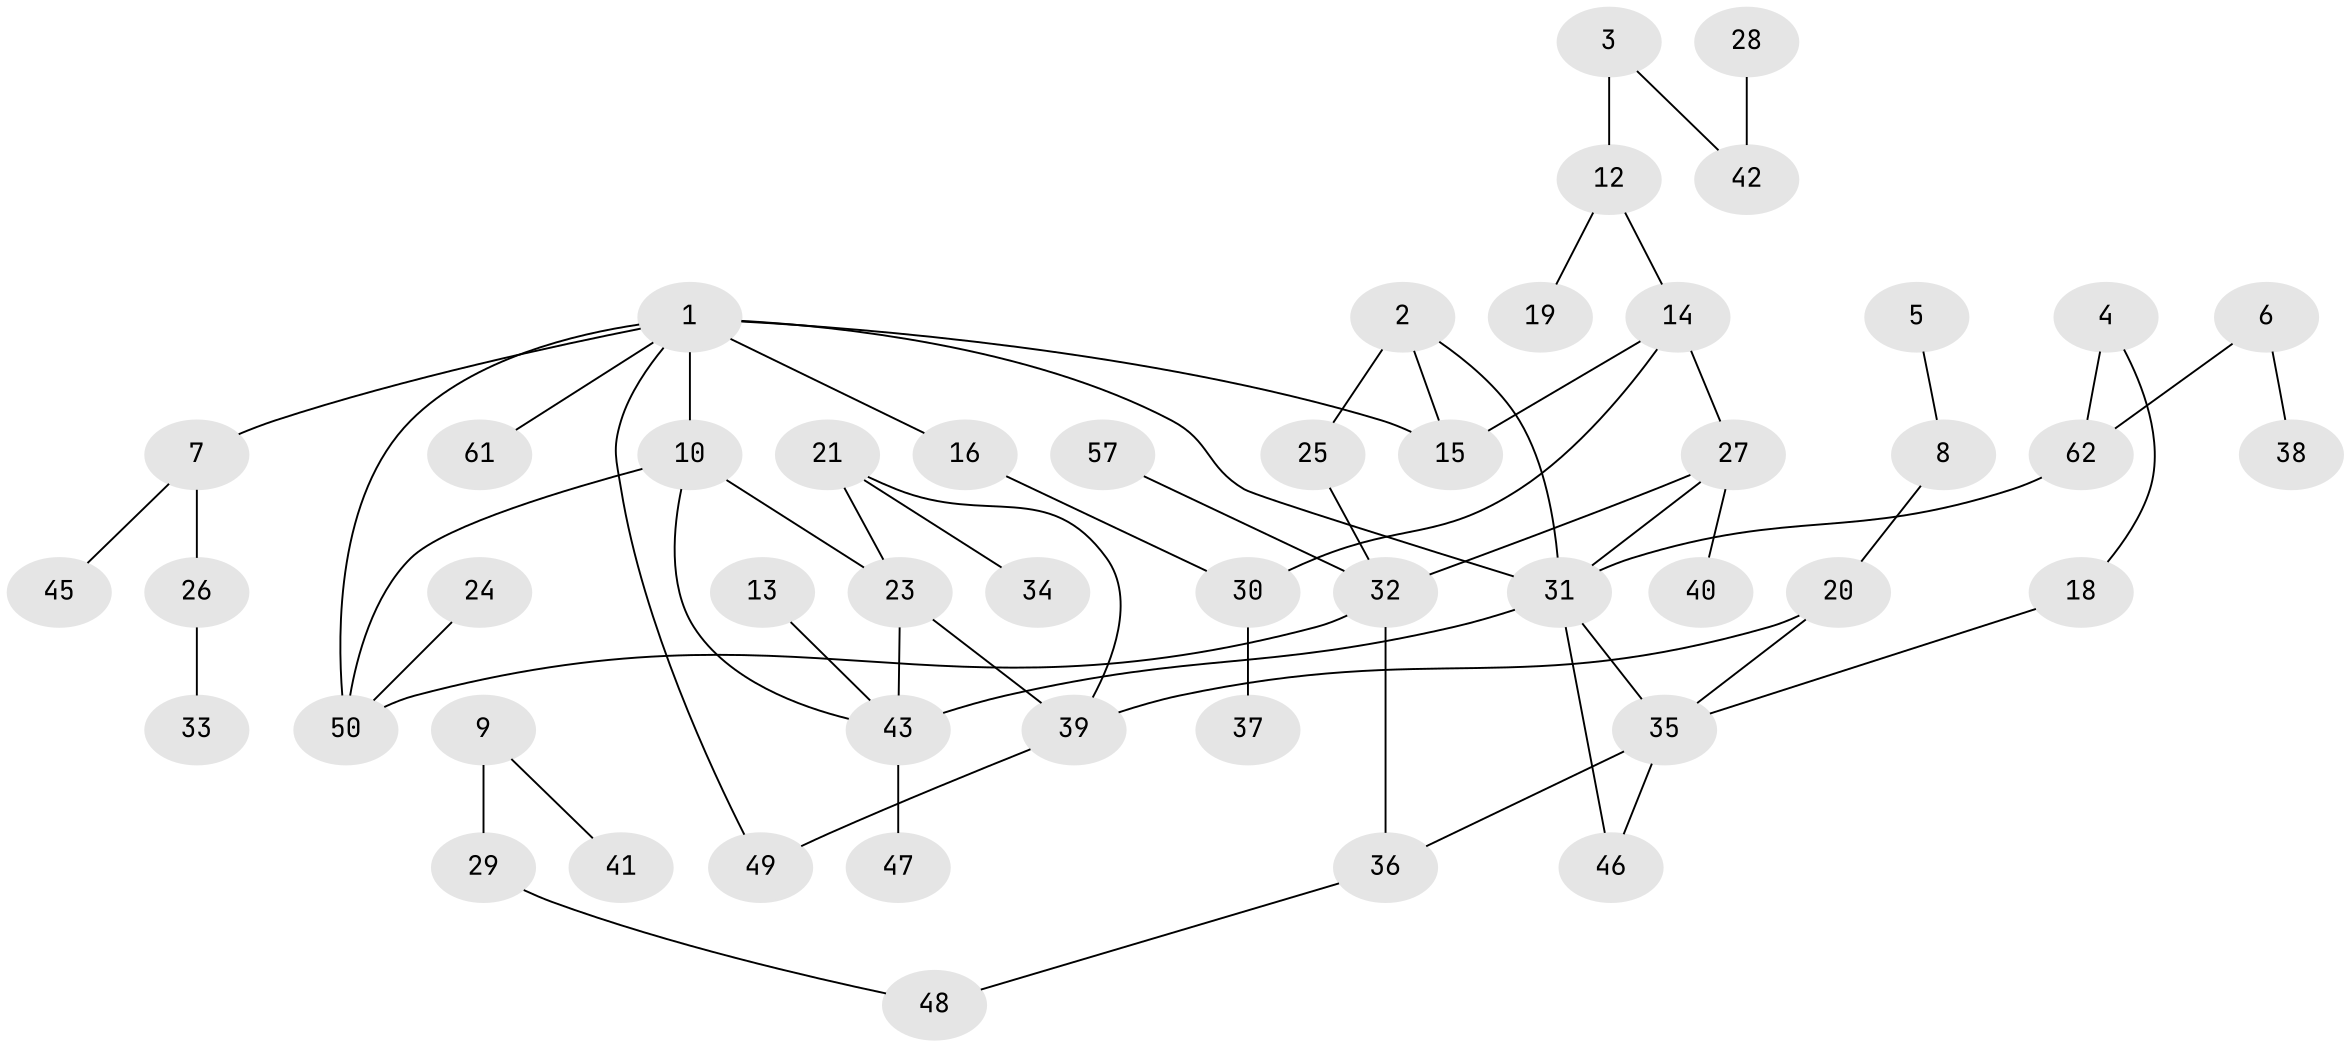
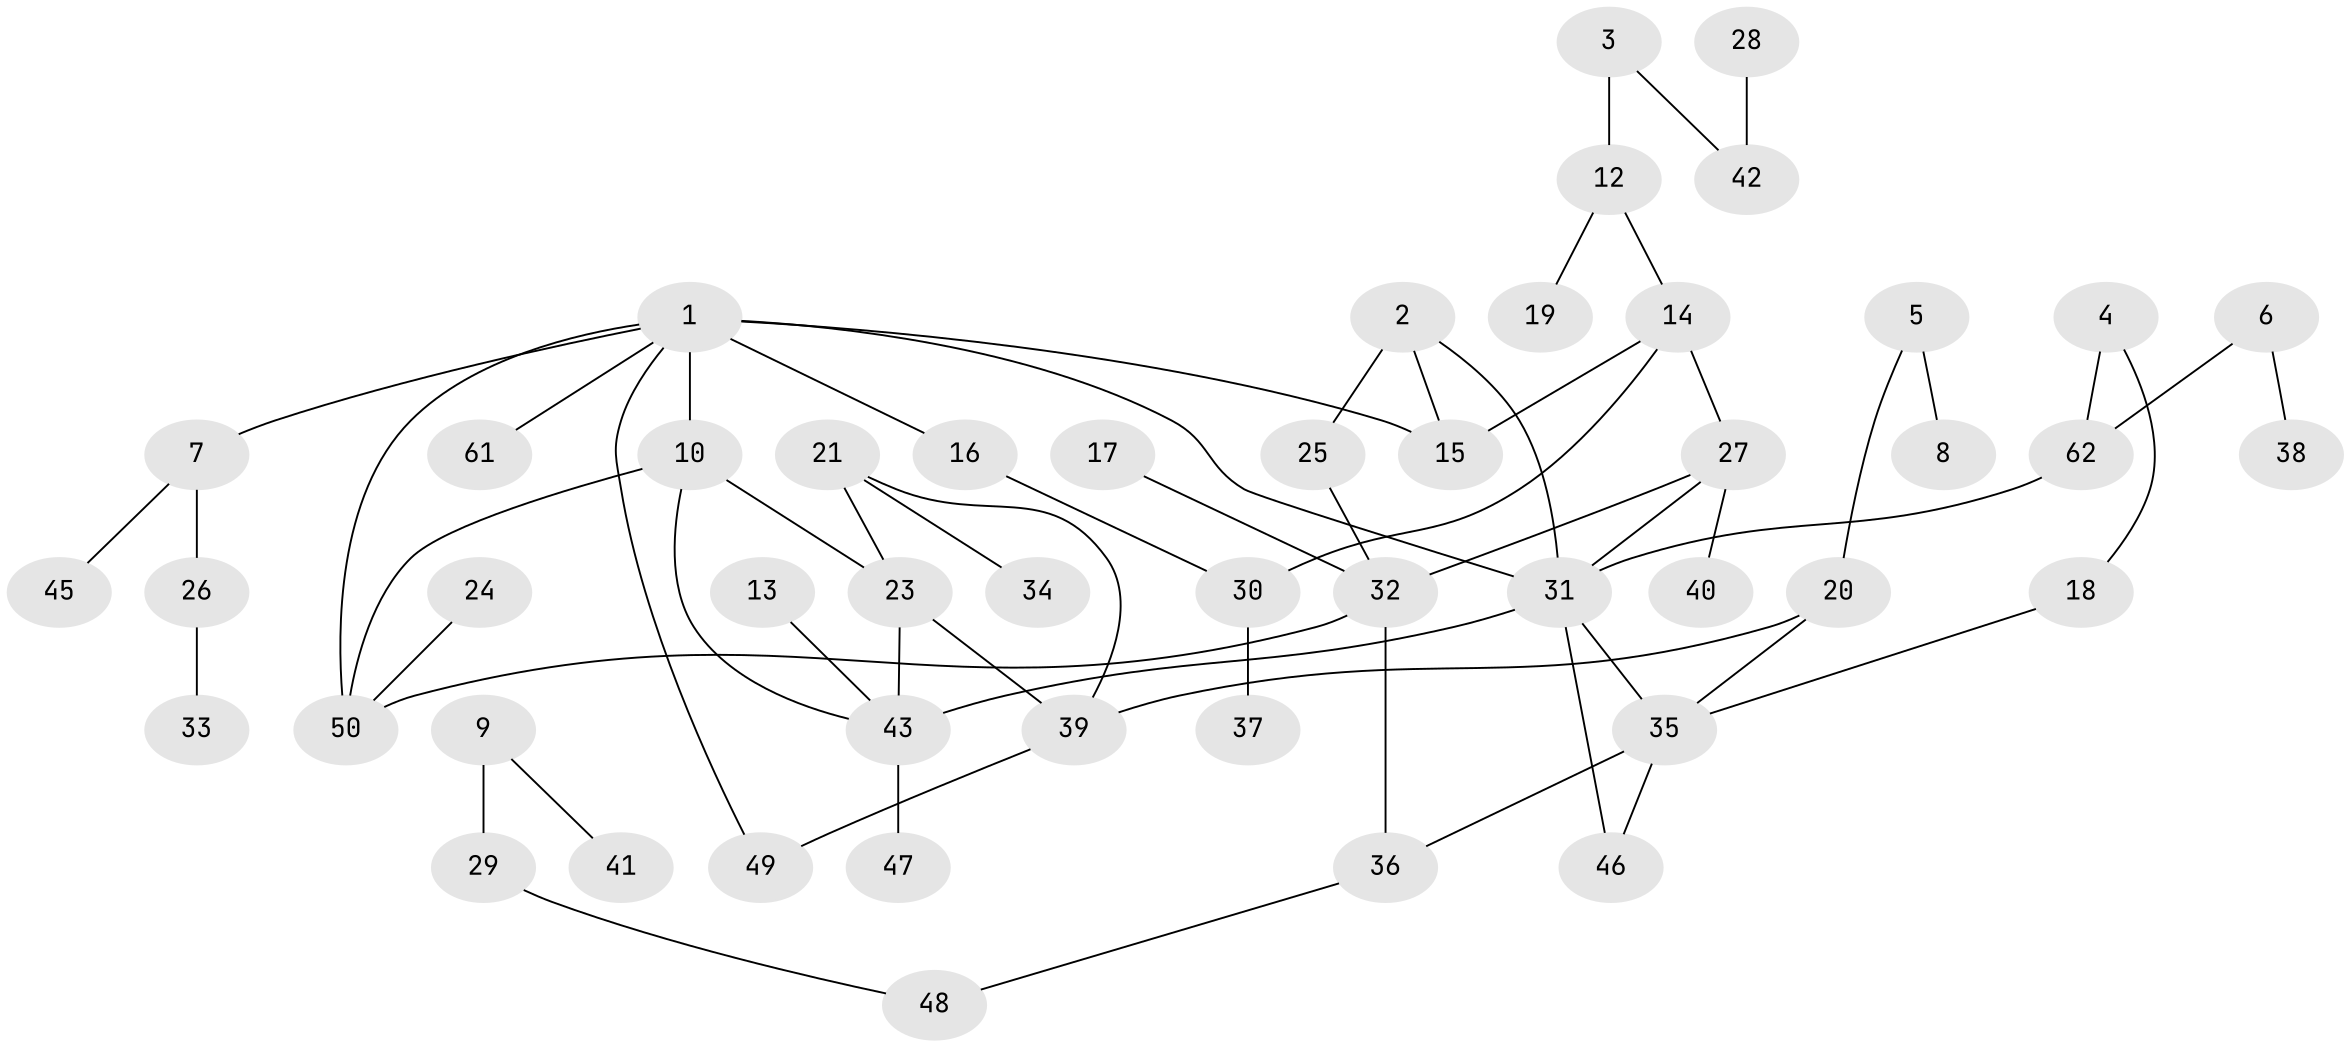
node "57": label "57" -> "17"
edge "8" -- "20": now "5" -- "20"
